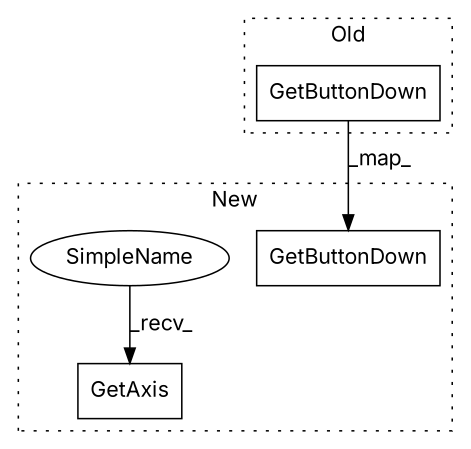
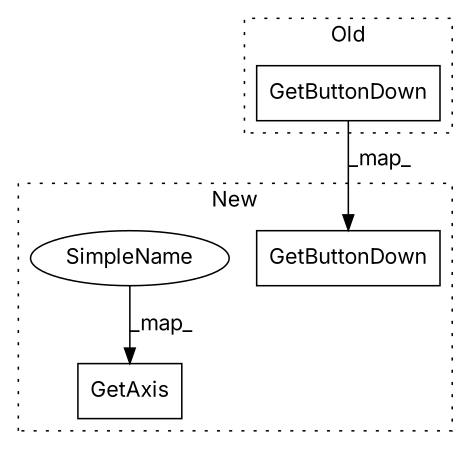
edge "SimpleName" -> "GetAxis": label "_recv_" -> "_map_"
